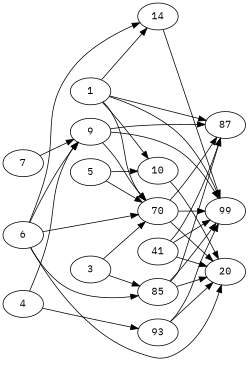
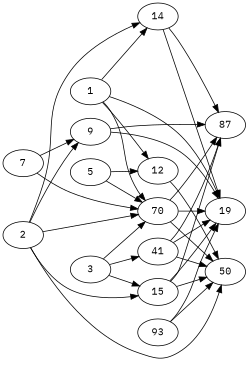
edge "1" -> "87": now "14" -> "87"
edge "9" -> "70": now "7" -> "70"
node "10": label "10" -> "12"
node "99": label "99" -> "19"
node "6": label "6" -> "2"
edge "3" -> "41": added
node "20": label "20" -> "50"
node "85": label "85" -> "15"
node "4": removed
